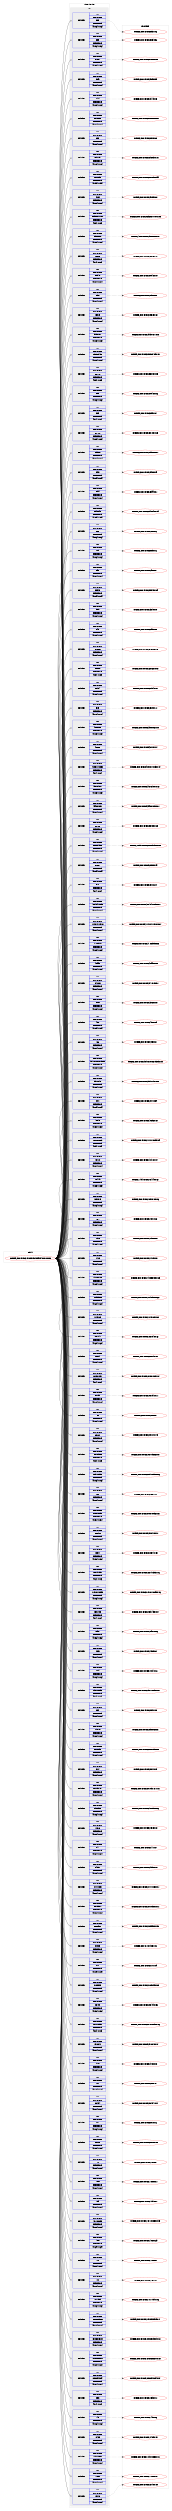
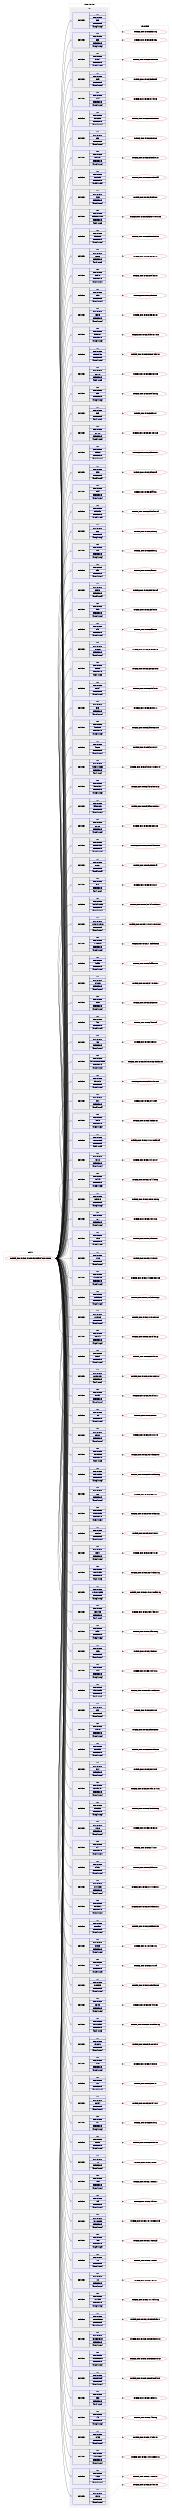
node "portage://igrep-xemacs/clearcase-1.12": label "portage://igrep-xemacs/clearcase-1.12" -> "portage://app-xemacs/clearcase-1.12"
node "portage://mode-xemacs/general-docs-1.11": label "portage://mode-xemacs/general-docs-1.11" -> "portage://app-xemacs/general-docs-1.11"
node "portage://vhdl-xemacs/mail-lib-1.85": label "portage://vhdl-xemacs/mail-lib-1.85" -> "portage://app-xemacs/mail-lib-1.85"
